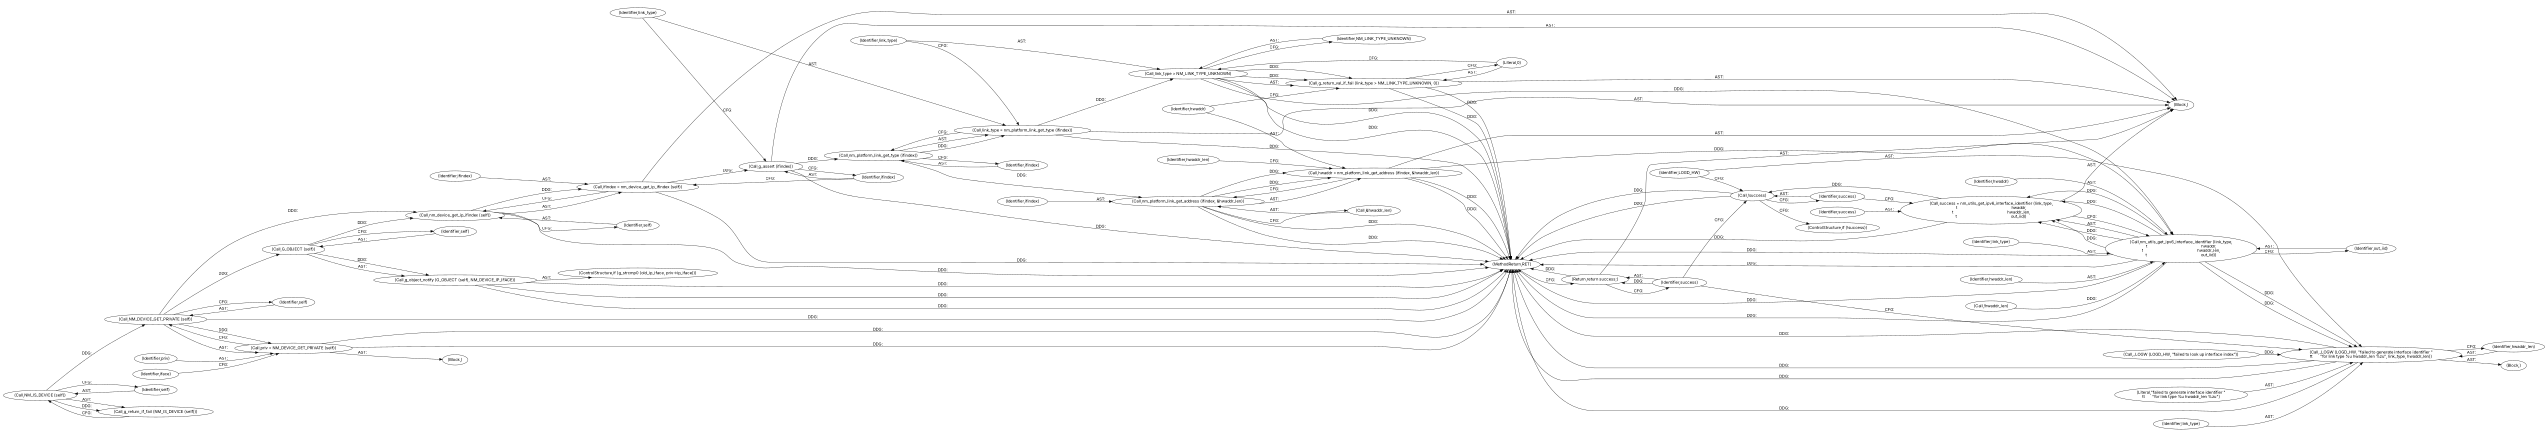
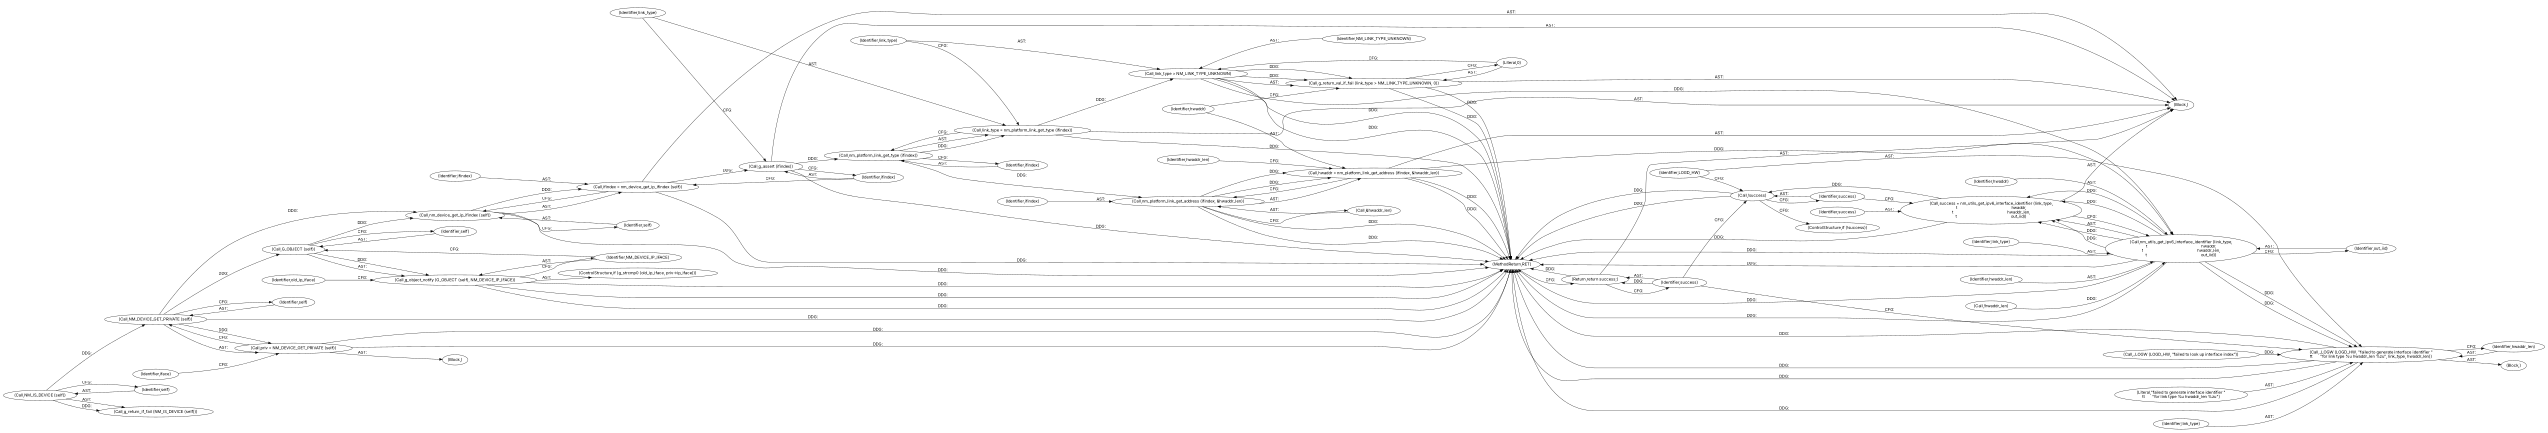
edge "(Call,link_type > NM_LINK_TYPE_UNKNOWN)" -> "(Identifier,NM_LINK_TYPE_UNKNOWN)": removed, label "CFG:"
node "(Identifier,NM_DEVICE_IP_IFACE)": added
node "(Identifier,old_ip_iface)": added
node "(Identifier,priv)": removed
edge "(Call,g_return_if_fail (NM_IS_DEVICE (self)))" -> "(Call,NM_IS_DEVICE (self))": removed, label "CFG:"
